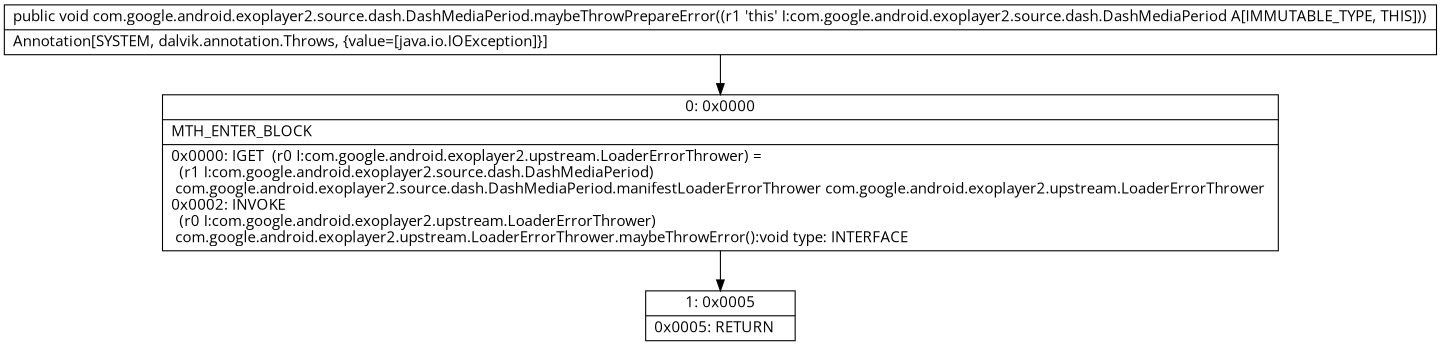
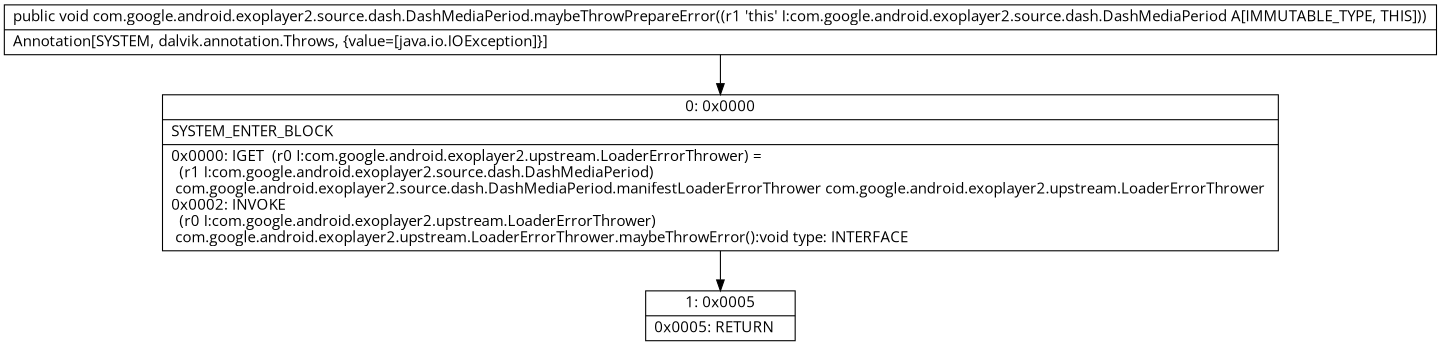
node "0: 0x0000": text "MTH_ENTER_BLOCK" -> "SYSTEM_ENTER_BLOCK"
